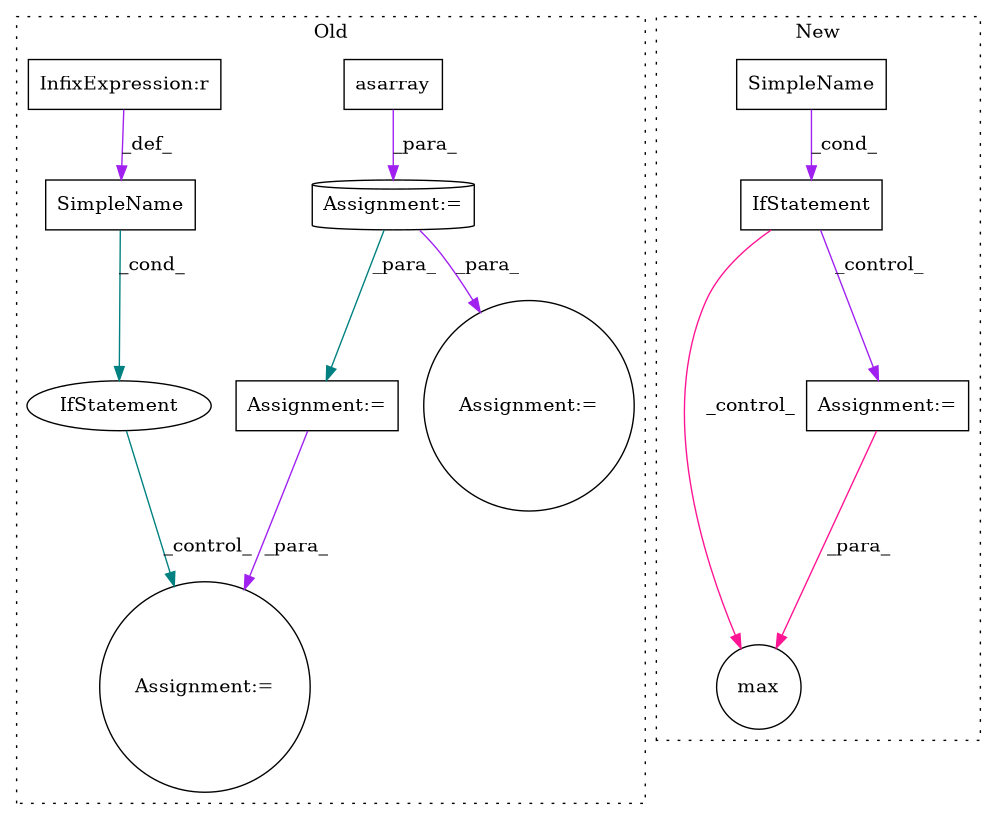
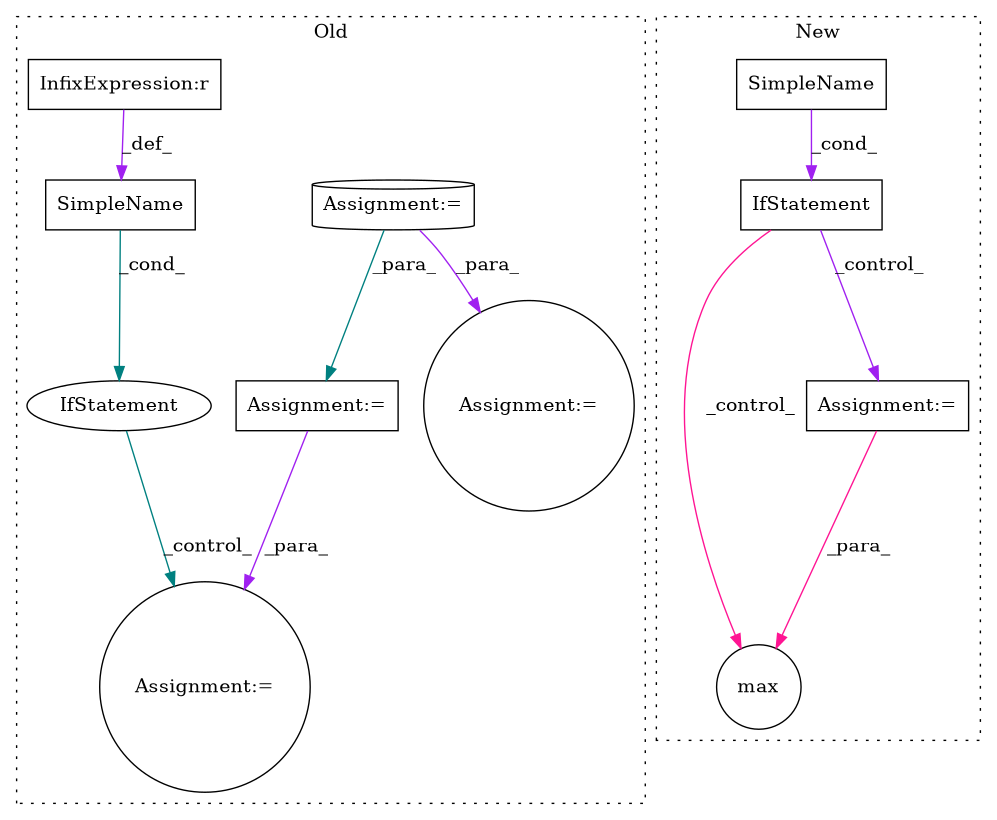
node "asarray": removed
